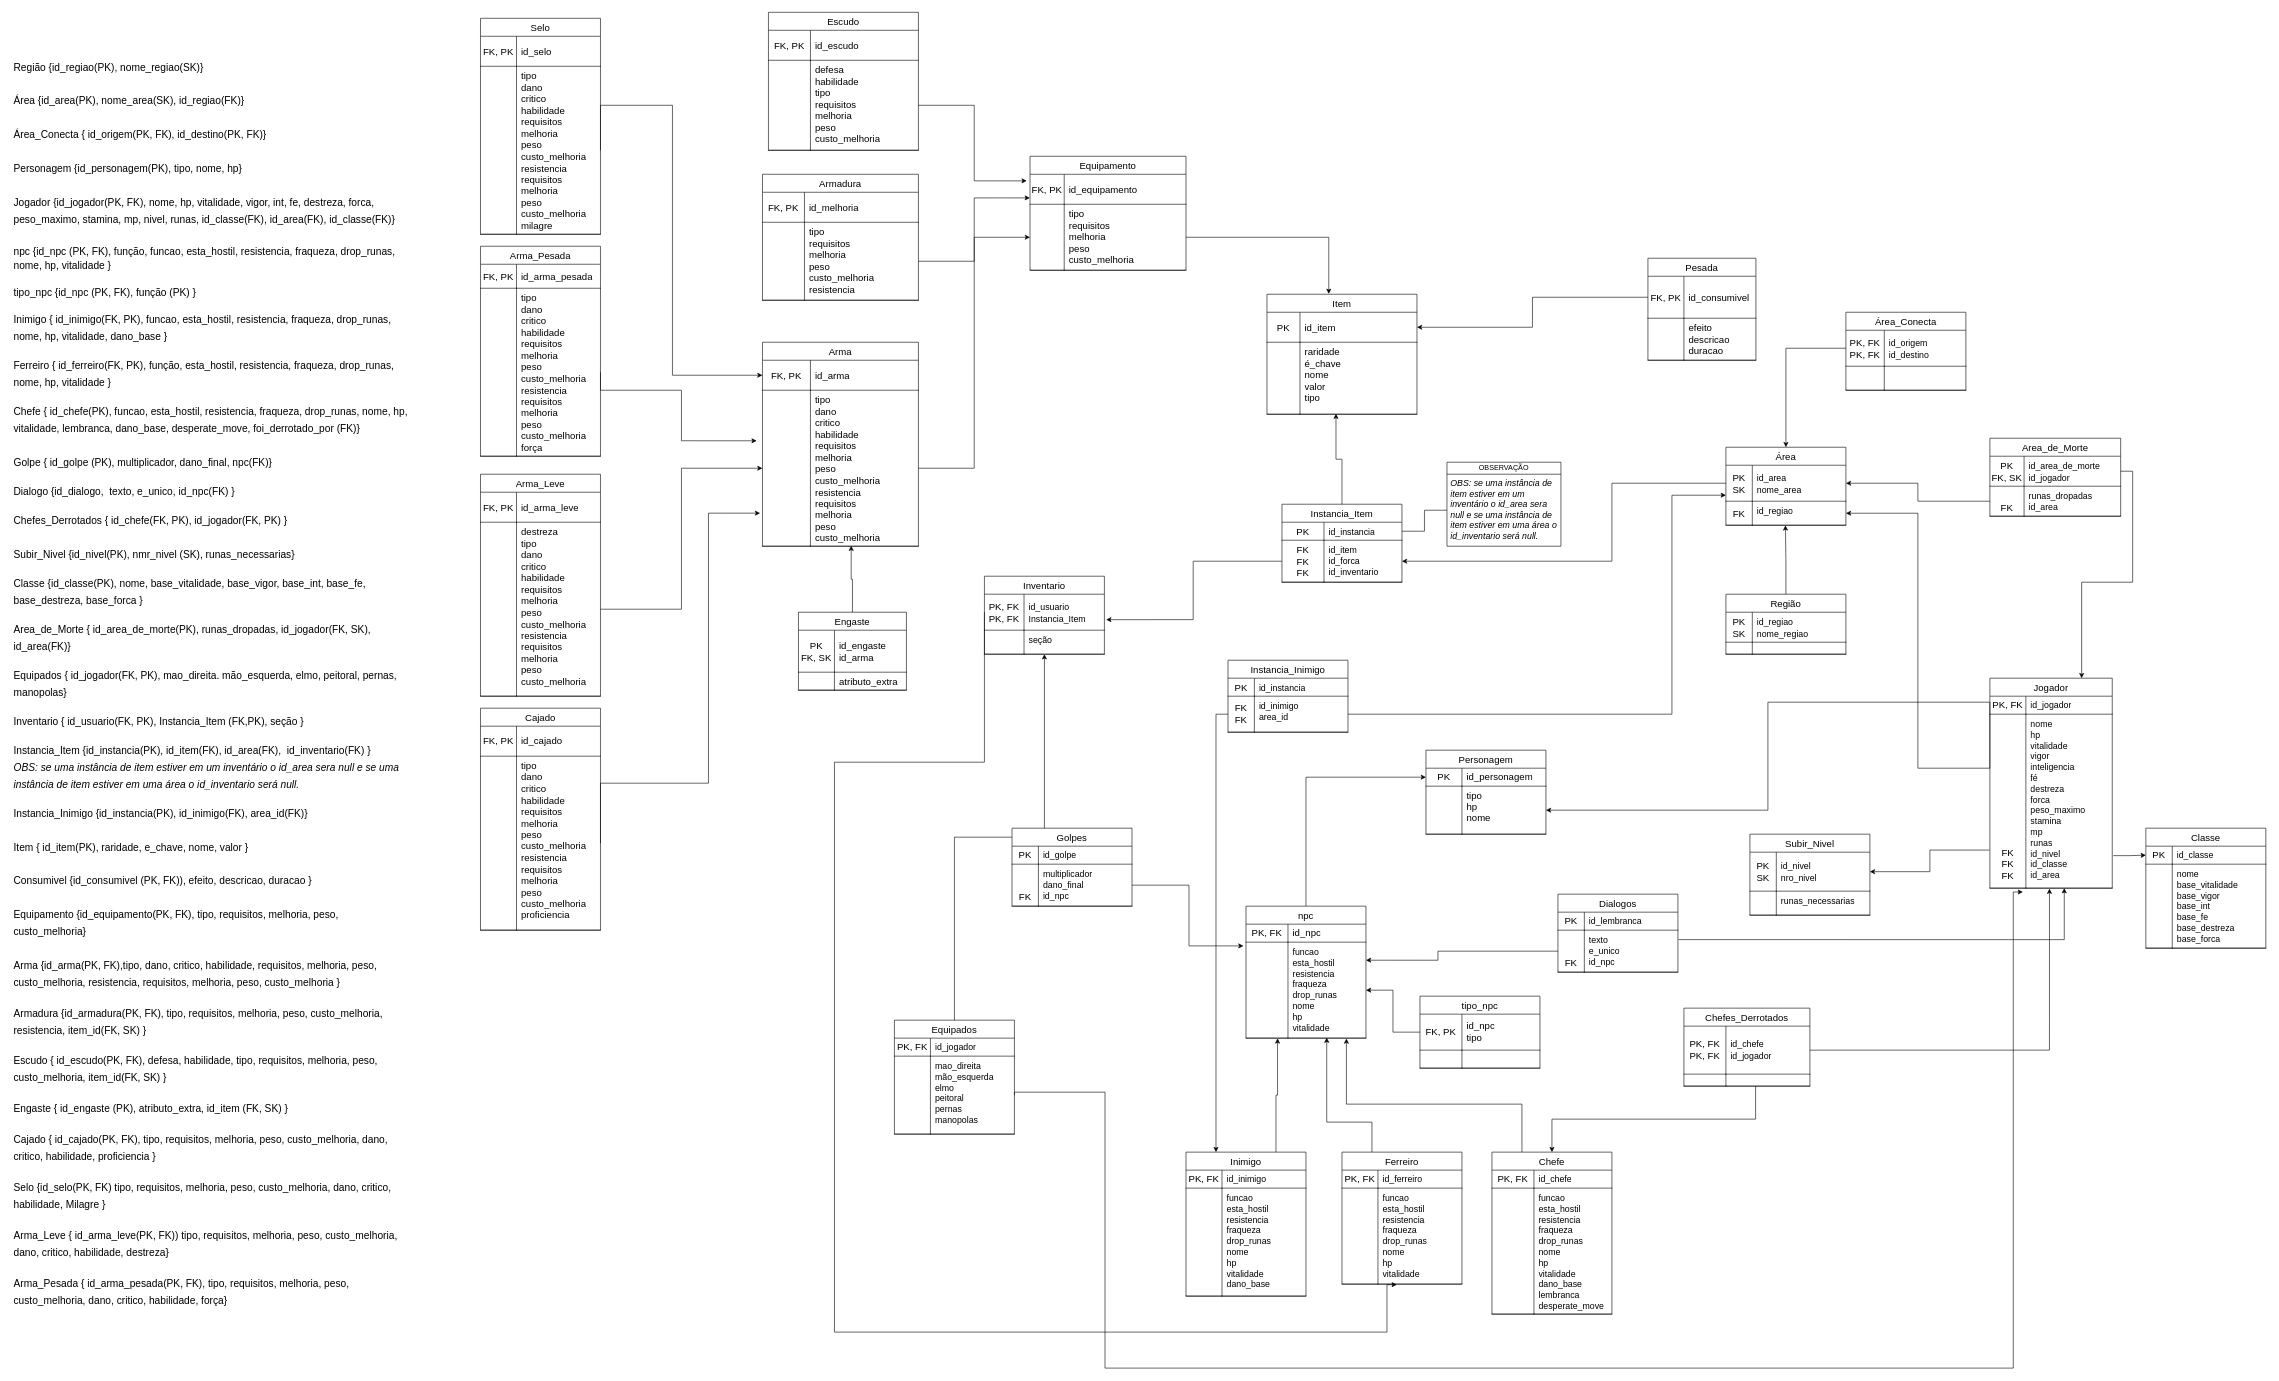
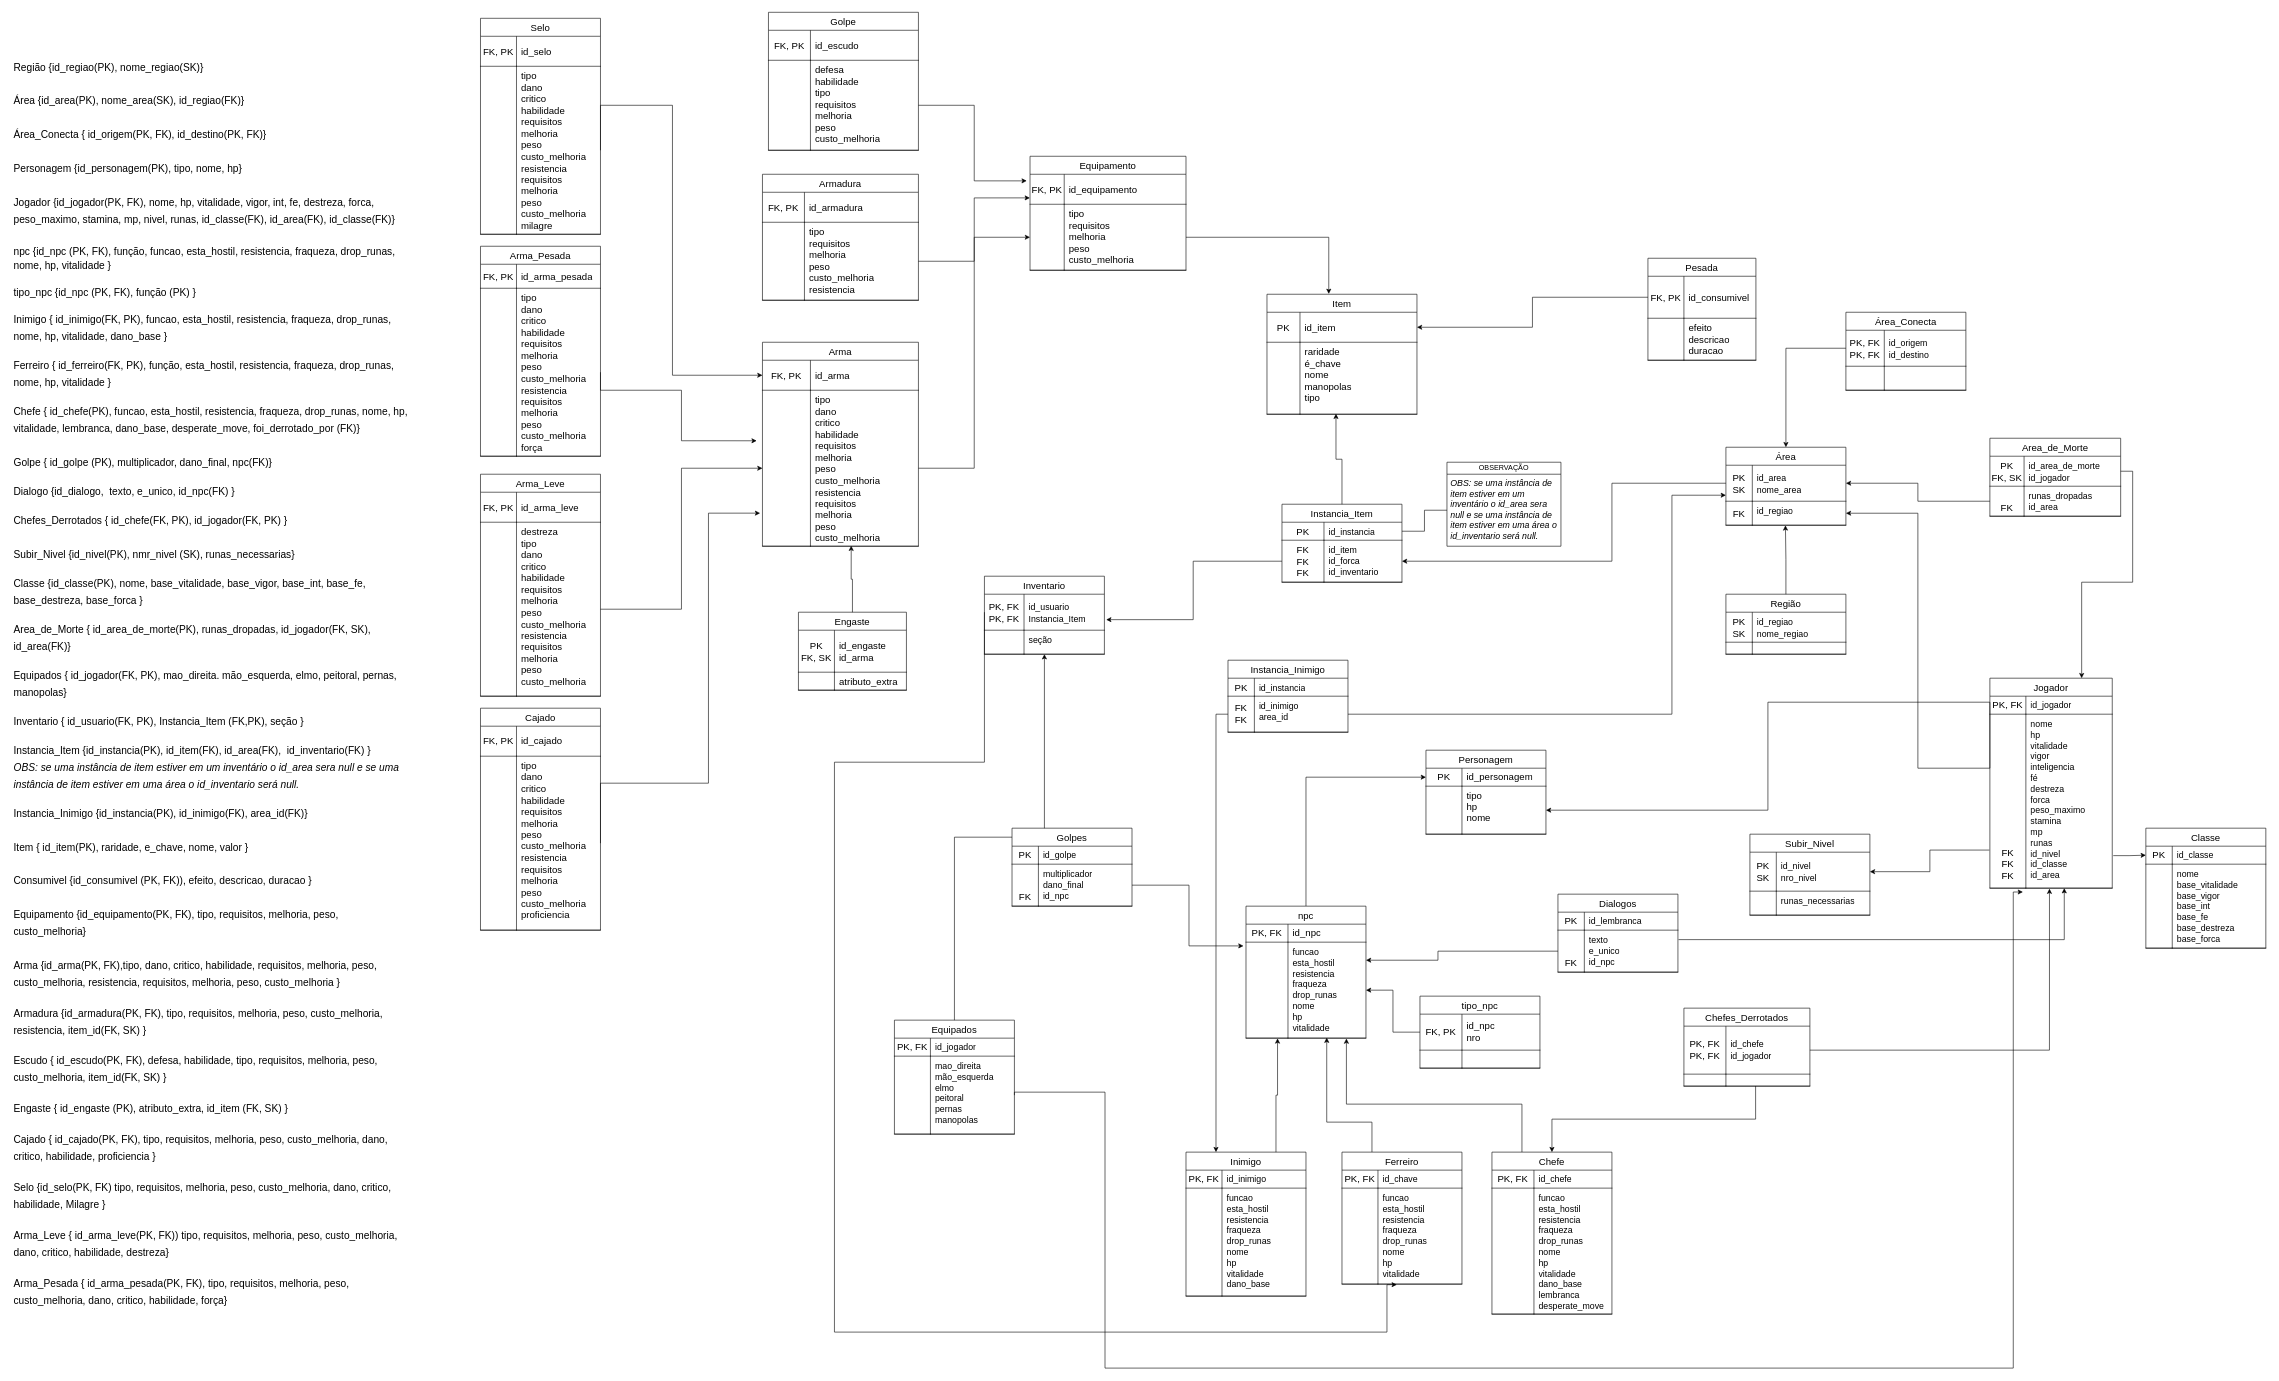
node "Escudo": label "Escudo" -> "Golpe"
node "id_melhoria": label "id_melhoria" -> "id_armadura"
node "raridade é_chave nome valor tipo": label "raridade é_chave nome valor tipo" -> "raridade é_chave nome manopolas tipo"
node "id_npc tipo": label "id_npc tipo" -> "id_npc nro"
node "id_ferreiro": label "id_ferreiro" -> "id_chave"
